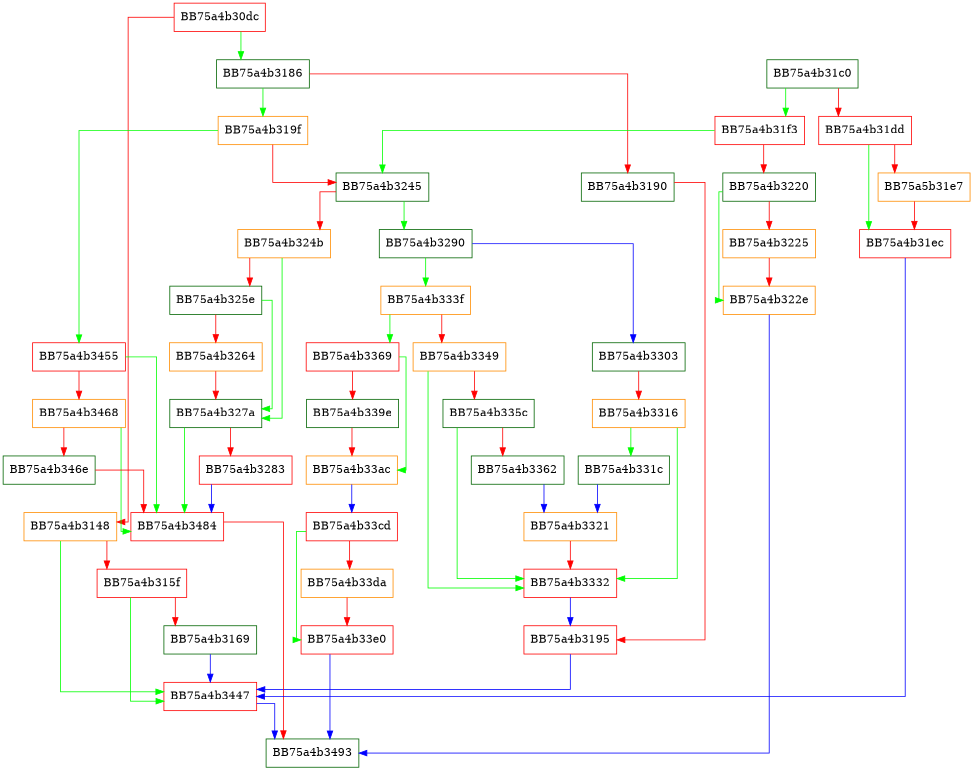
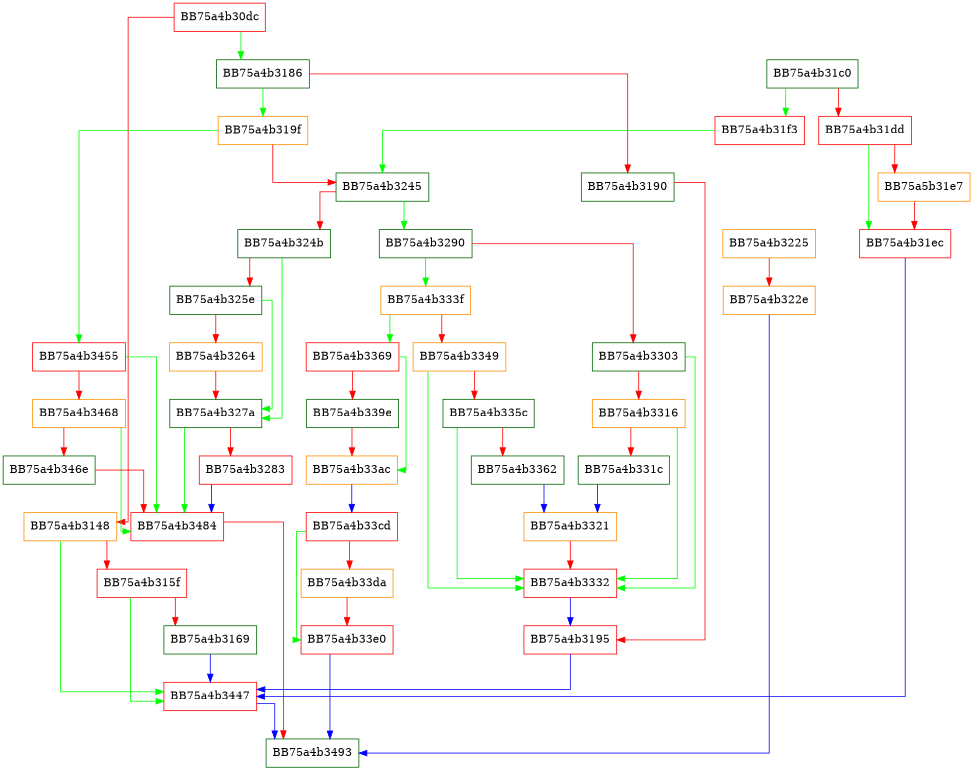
node "BB75a4b3220": removed
node "BB75a4b324b": color darkorange -> darkgreen
edge "BB75a4b3290" -> "BB75a4b3303": color blue -> red
edge "BB75a4b3316" -> "BB75a4b331c": color green -> red
edge "BB75a4b3303" -> "BB75a4b3332": added
